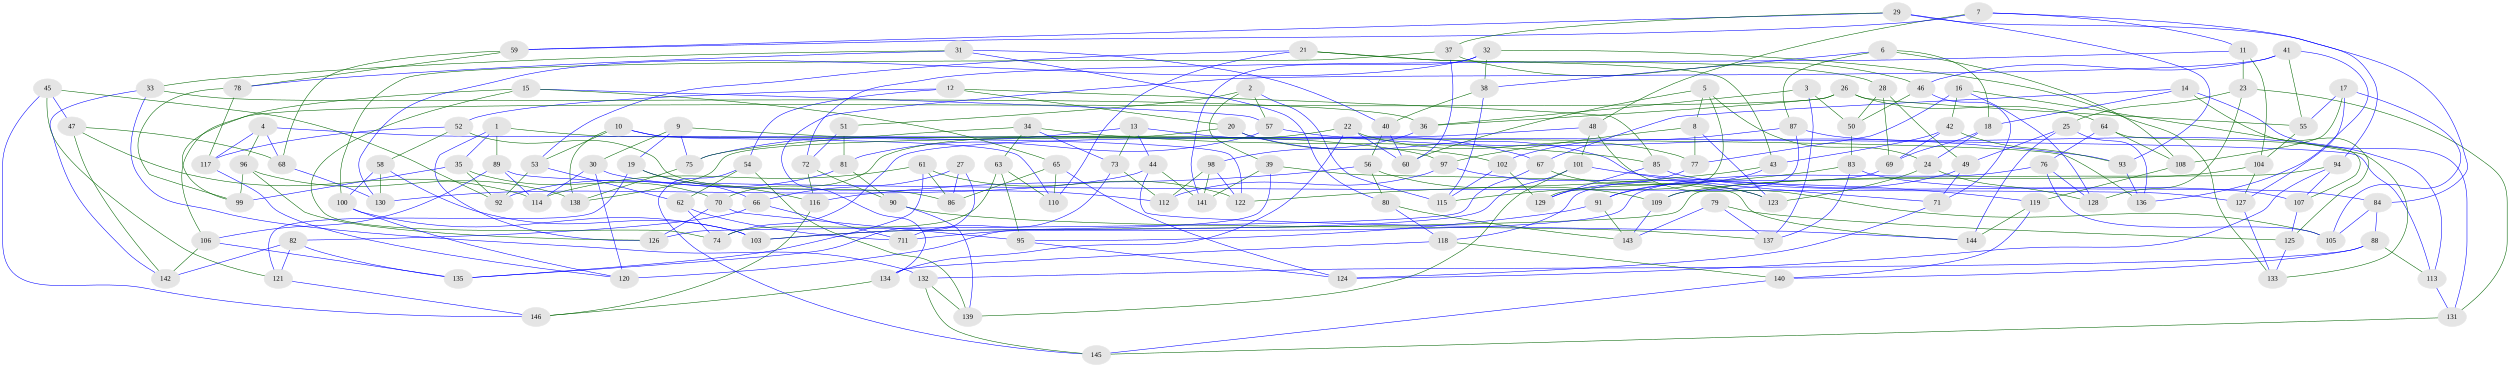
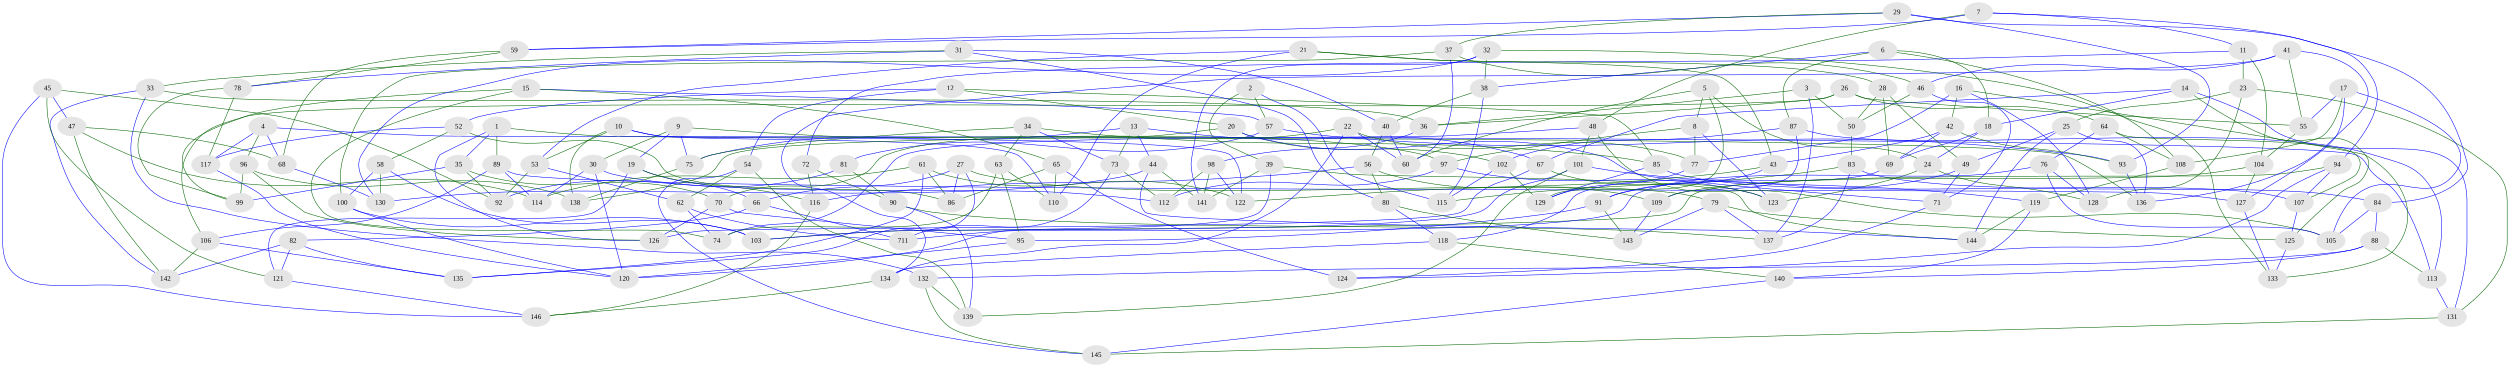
node "51": removed
edge "27" -- "79": added
edge "95" -- "124": now "95" -- "120"
